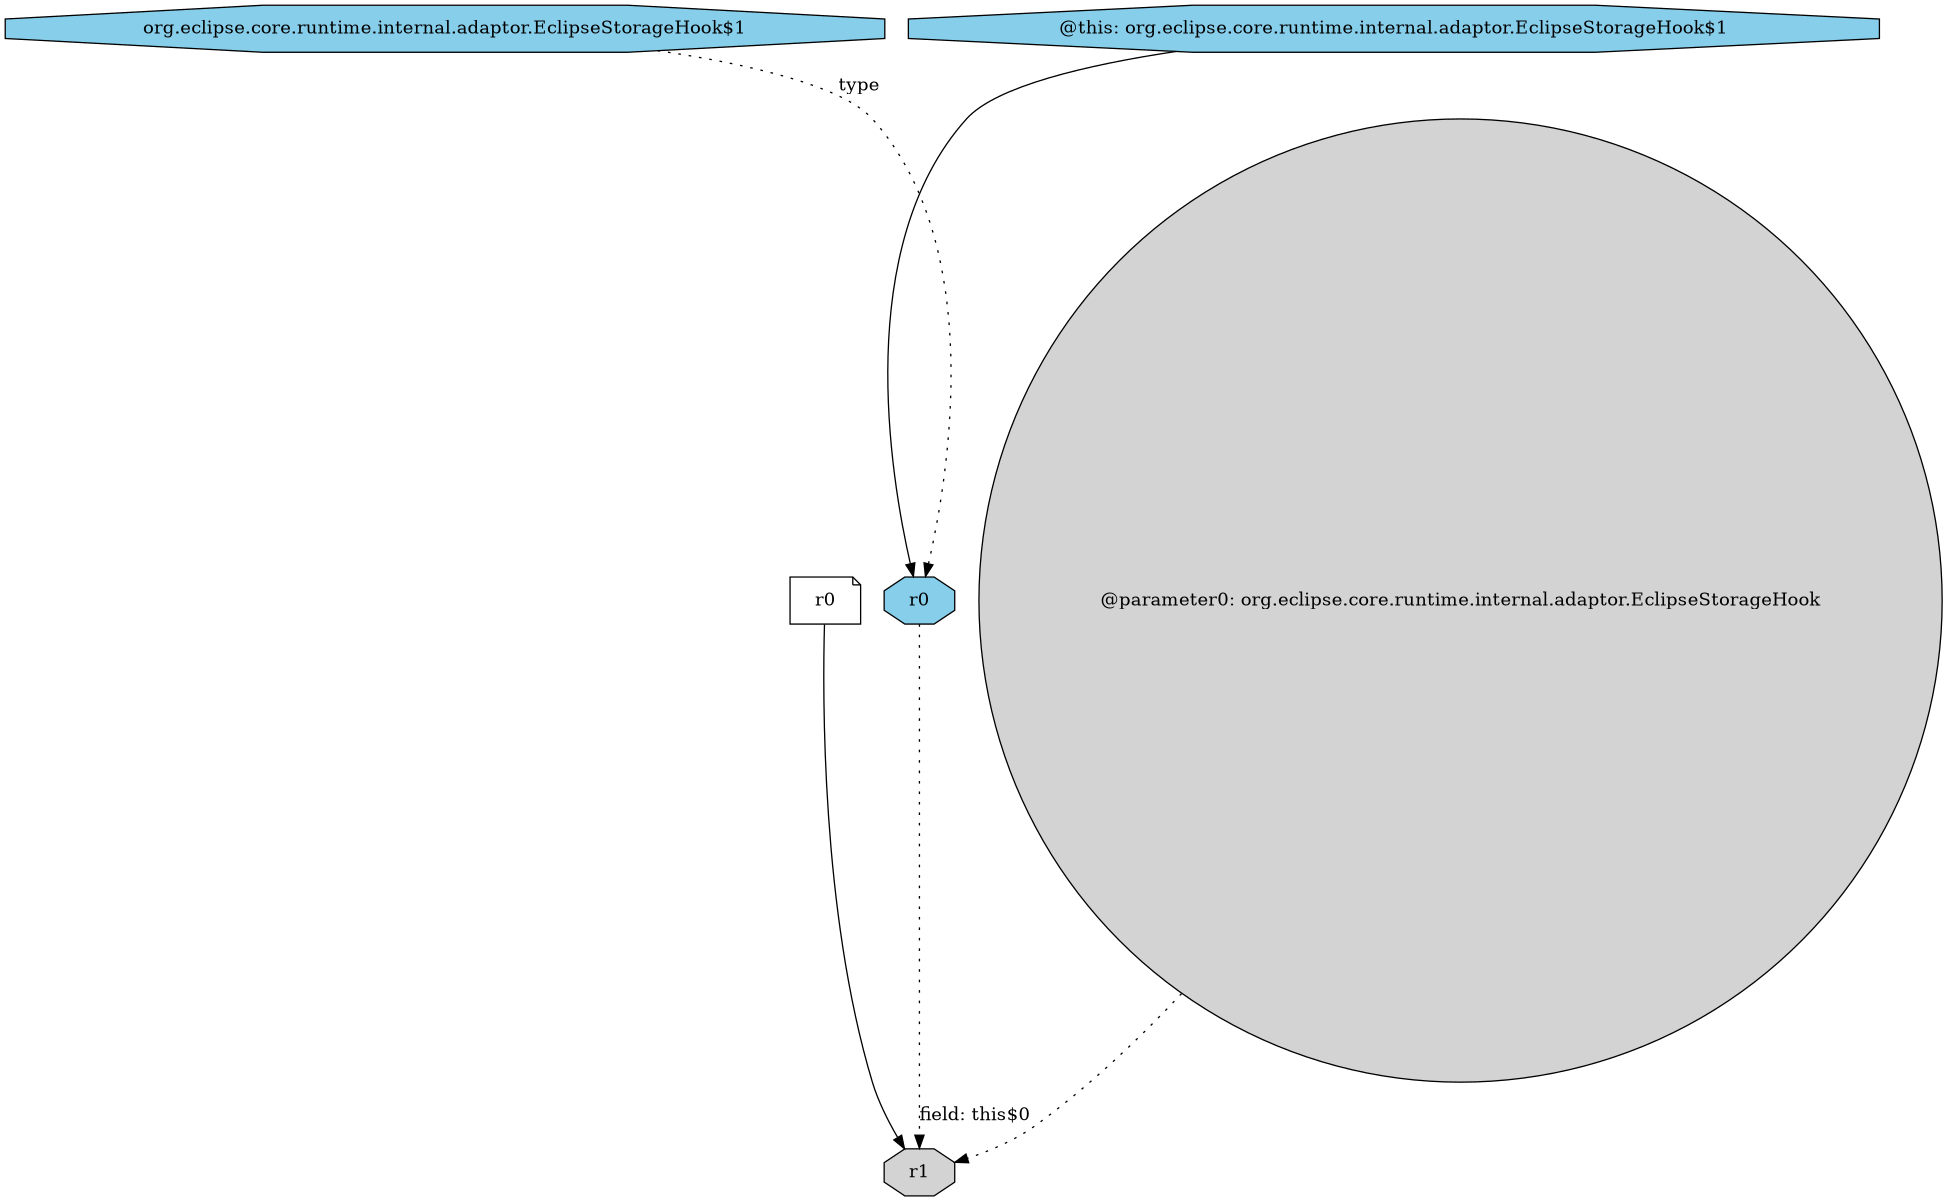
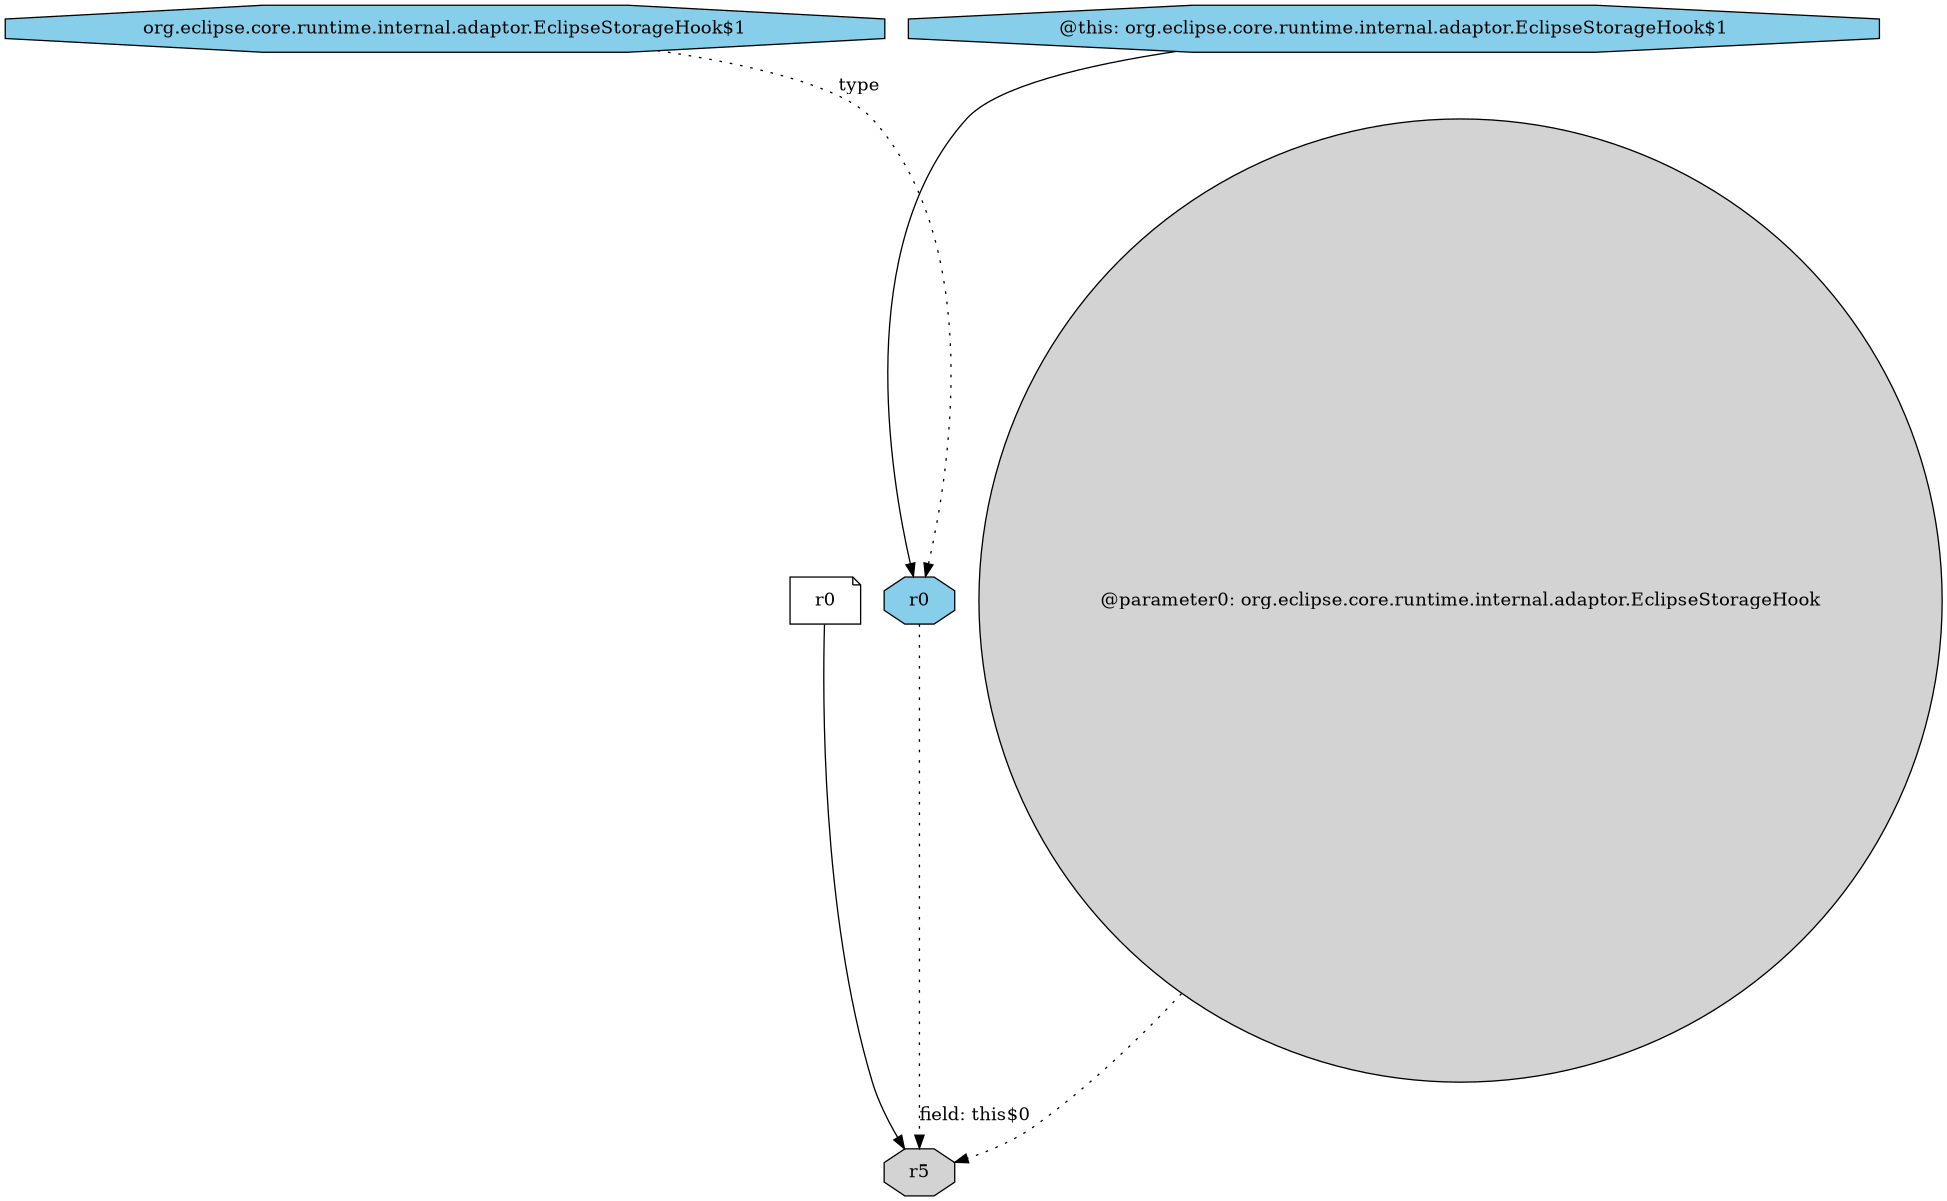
node "r1": label "r1" -> "r5"
